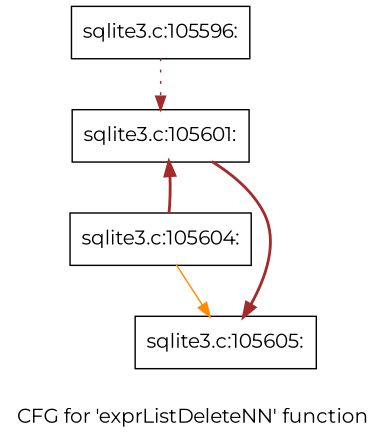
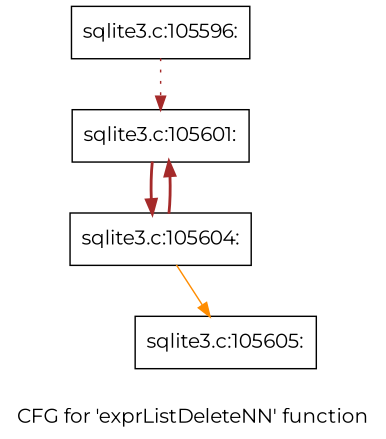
edge "sqlite3.c:105601:" -> "sqlite3.c:105605:": now "sqlite3.c:105601:" -> "sqlite3.c:105604:"
